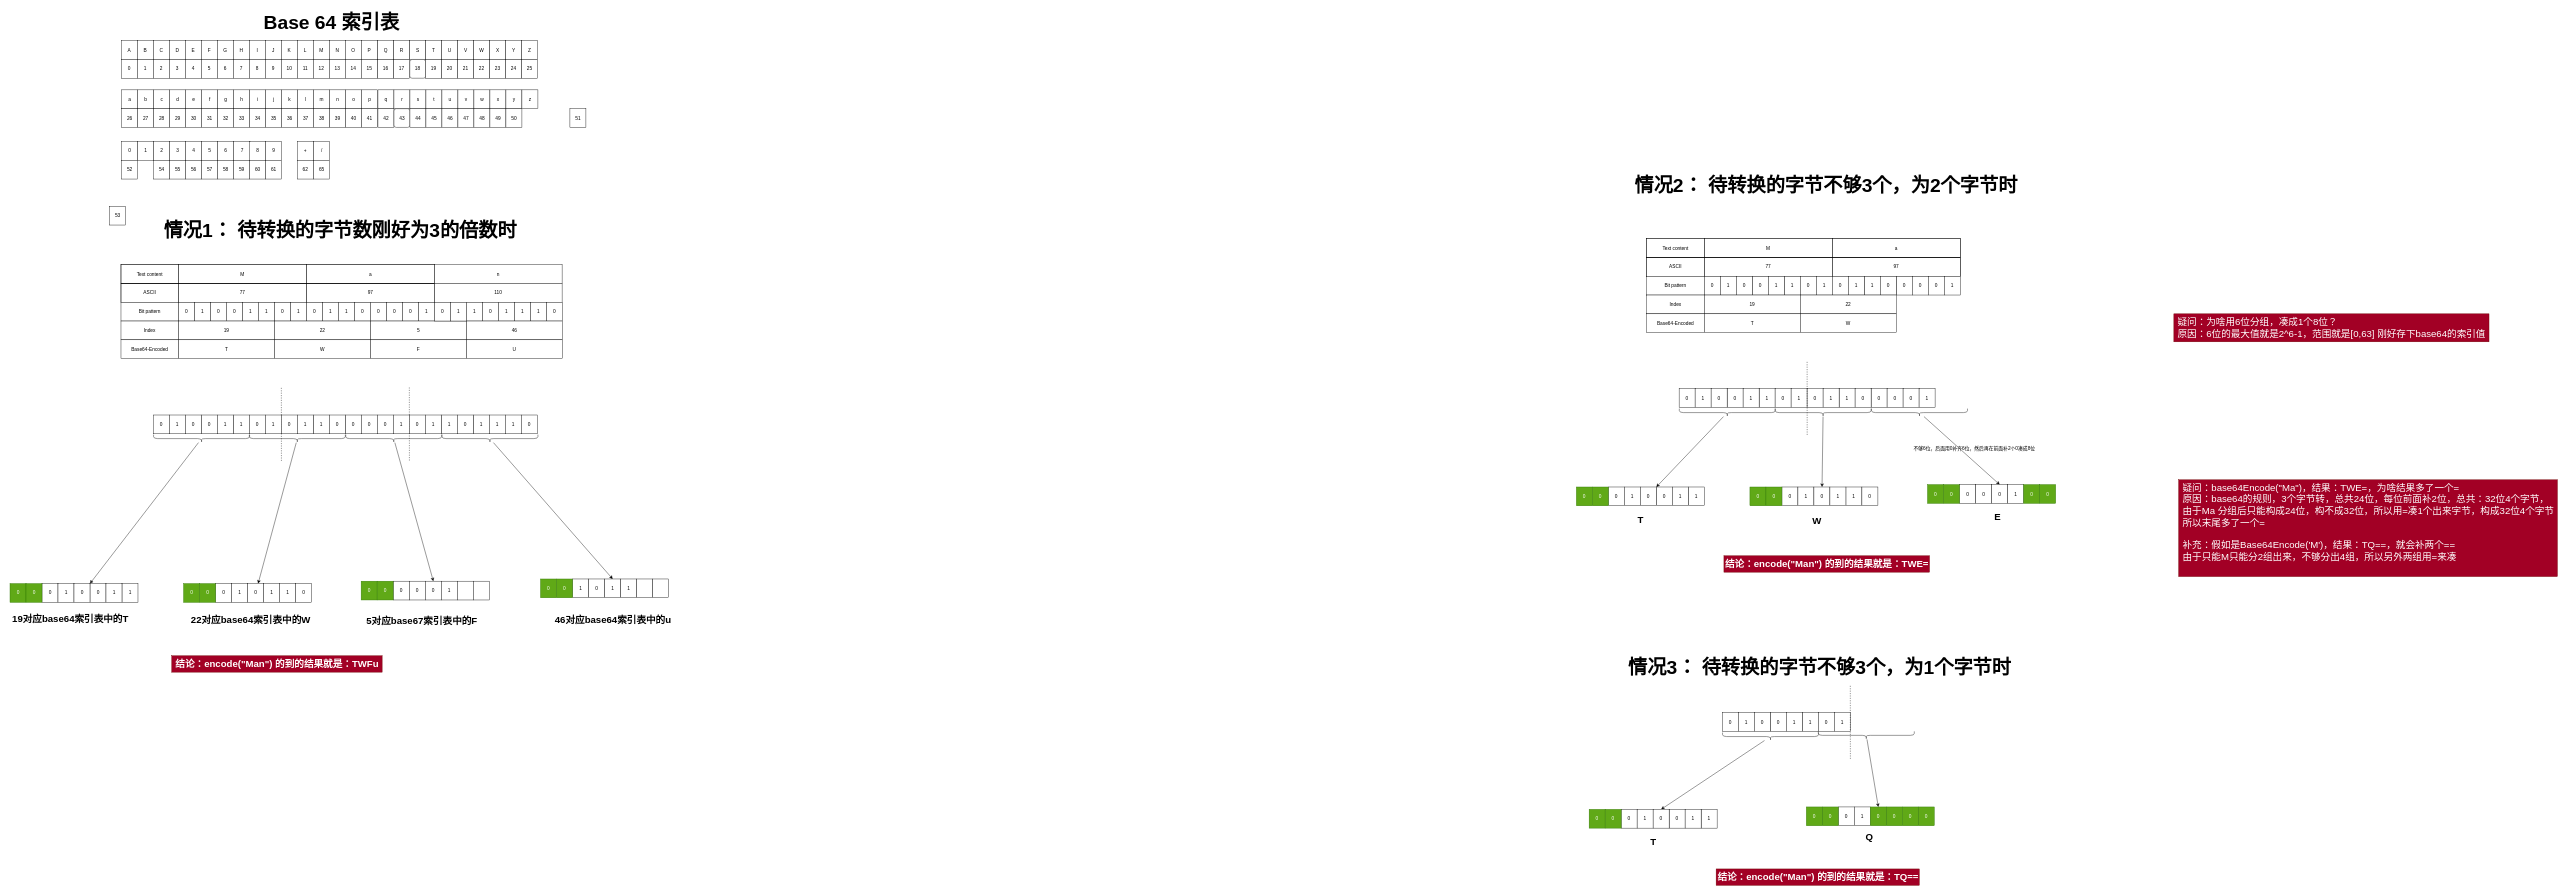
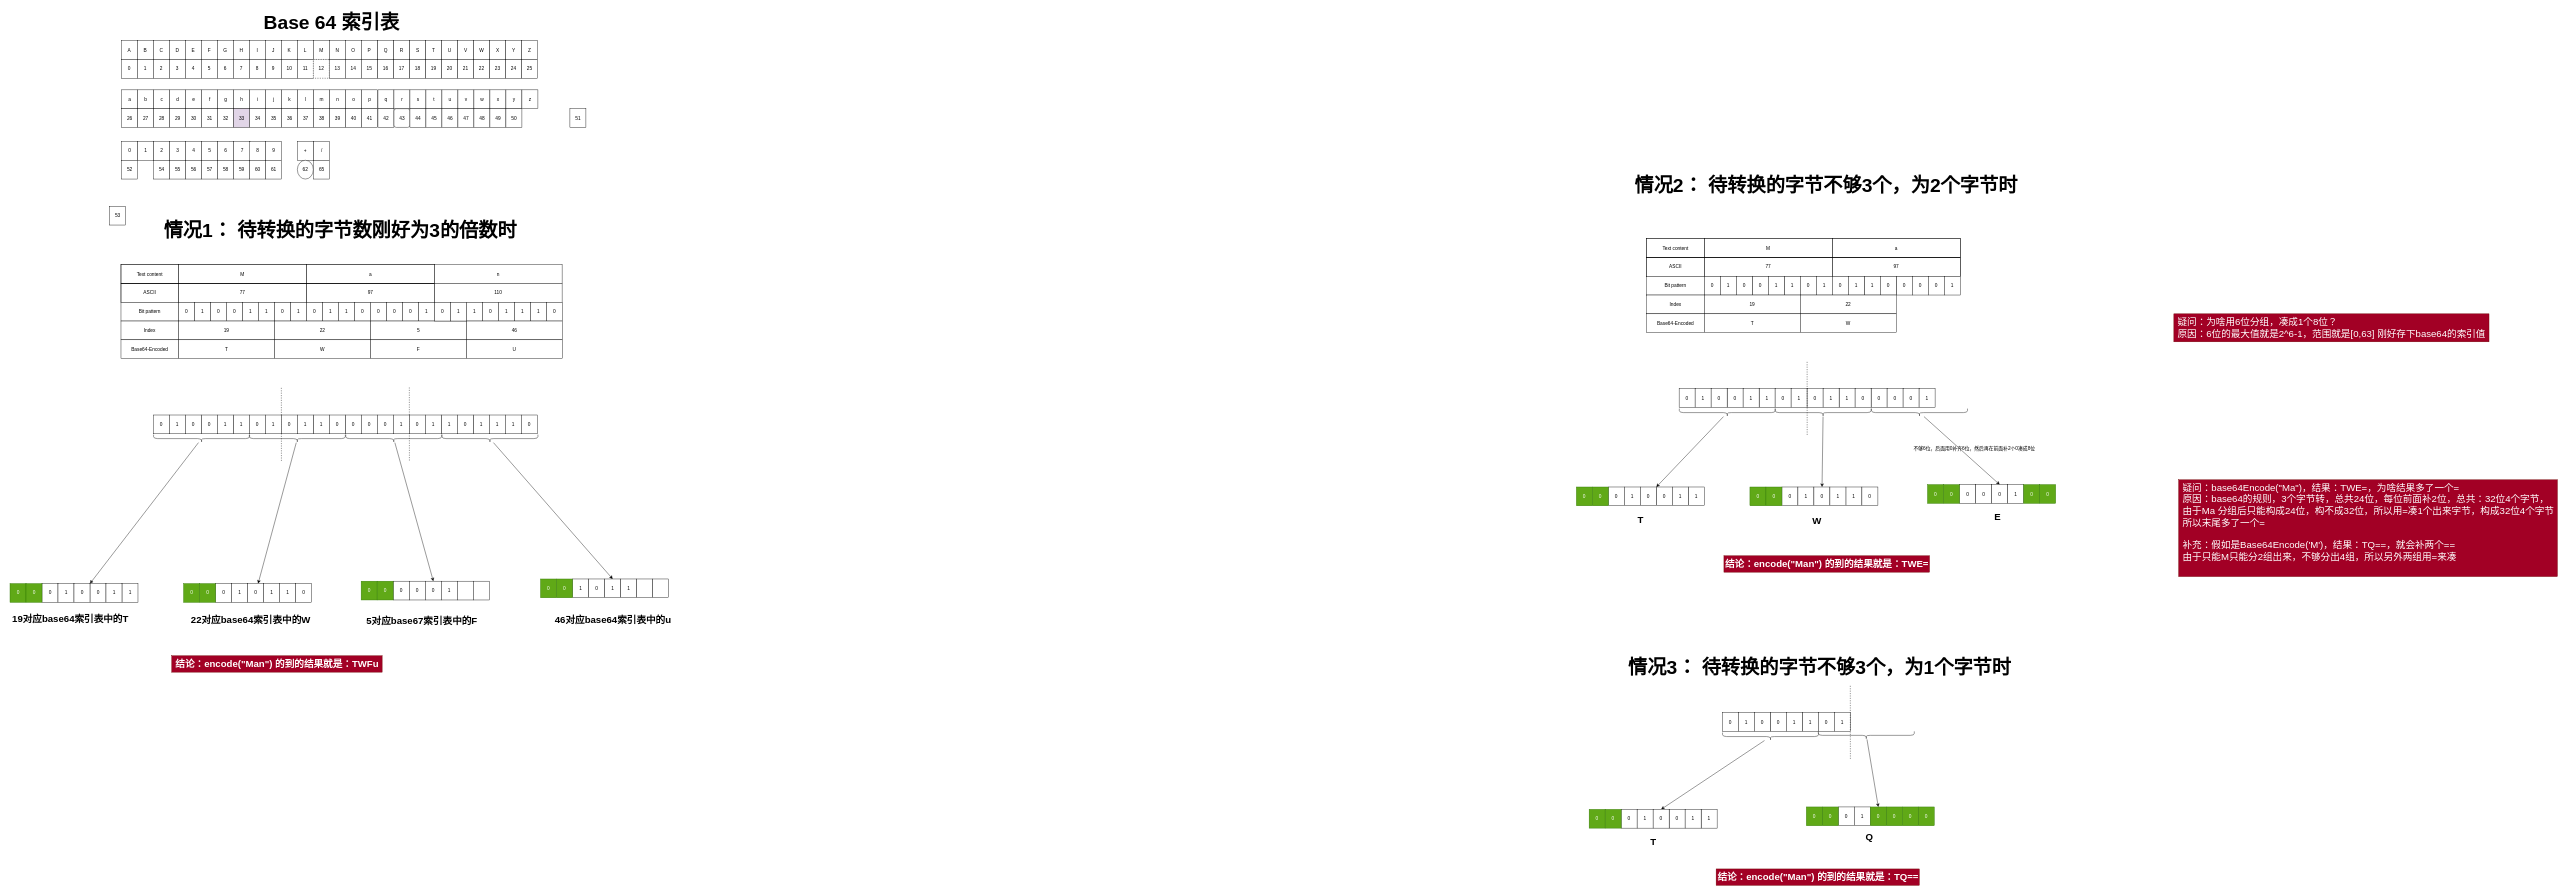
node "12": style solid -> dashed
node "18": shape rounded rectangle -> rectangle
node "33": fillcolor #ffffff -> #e1d5e7
node "62": shape rectangle -> ellipse
